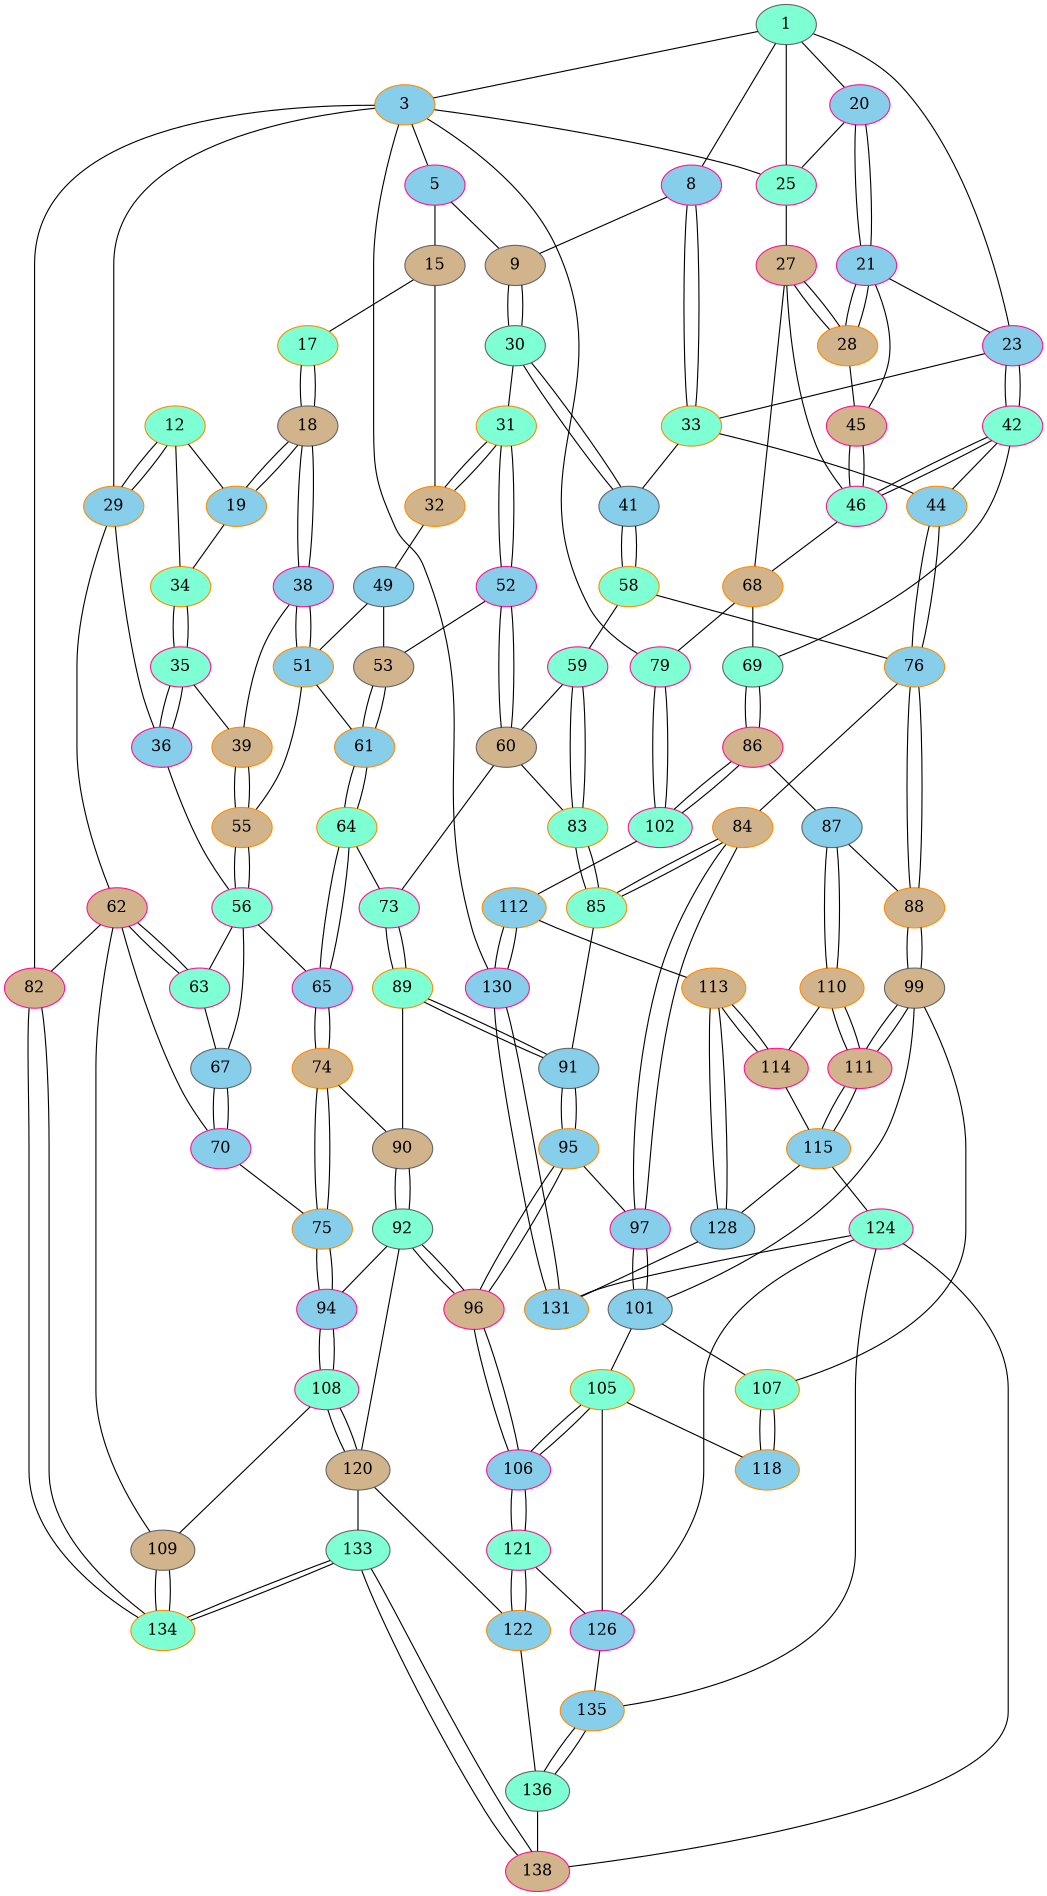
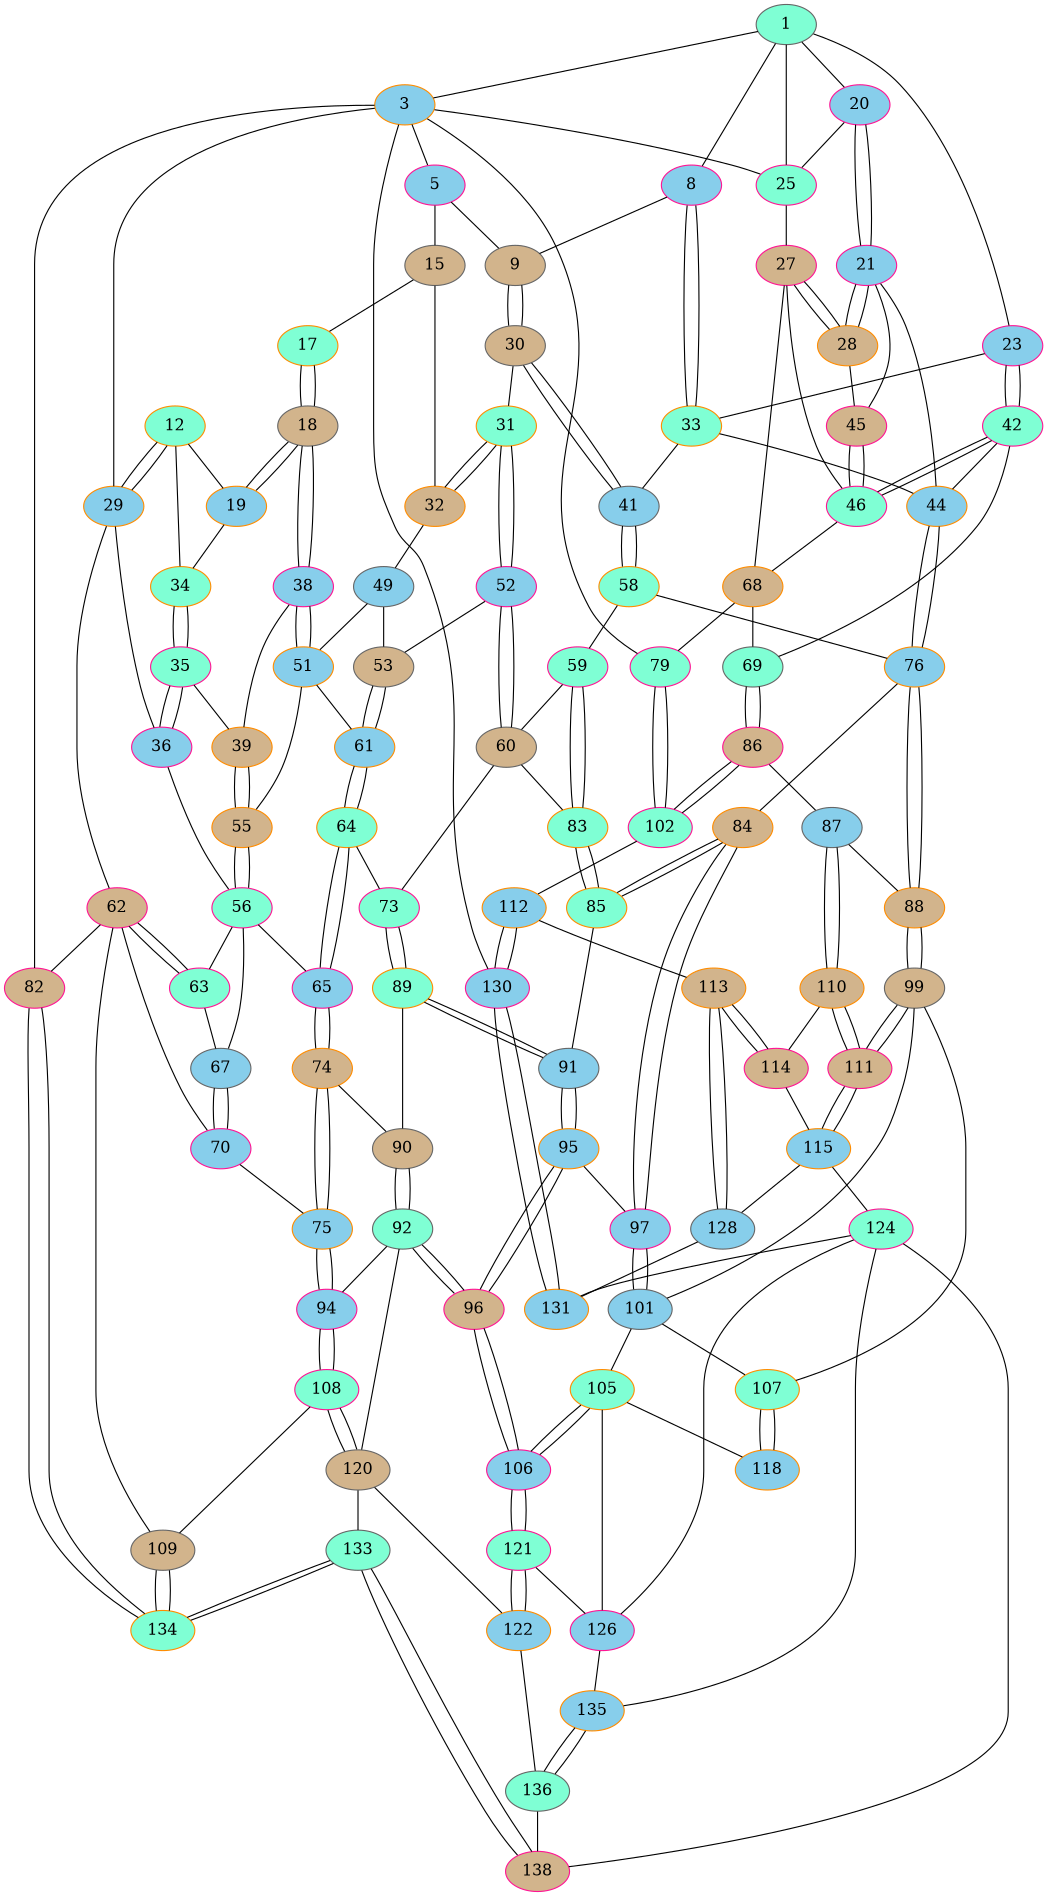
edge "21" -- "23": now "21" -- "44"
node "30": fillcolor aquamarine -> tan
